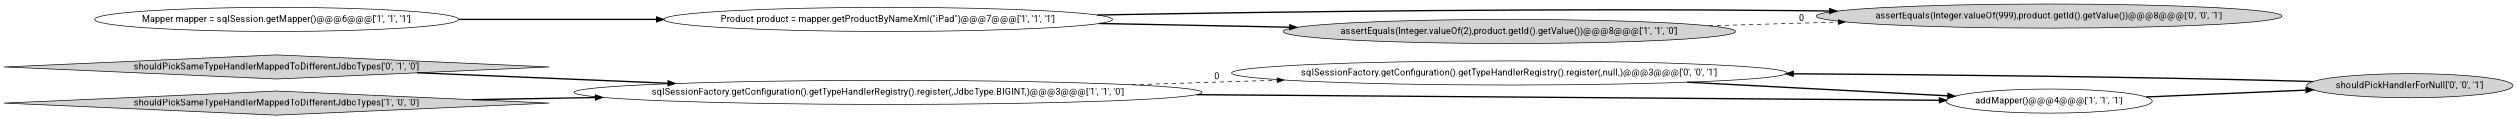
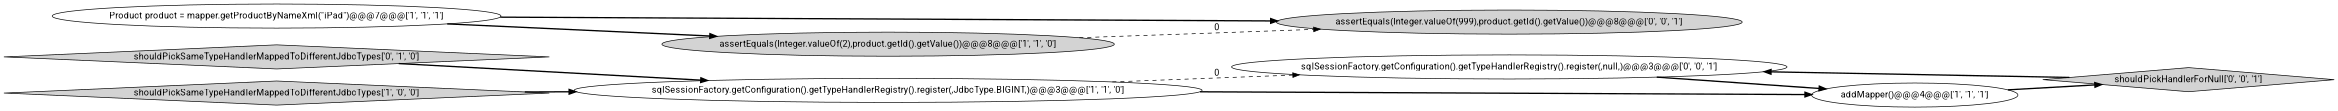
node "Mapper mapper = sqlSession.getMapper()@@@6@@@['1', '1', '1']": removed
node "shouldPickHandlerForNull['0', '0', '1']": shape ellipse -> diamond
